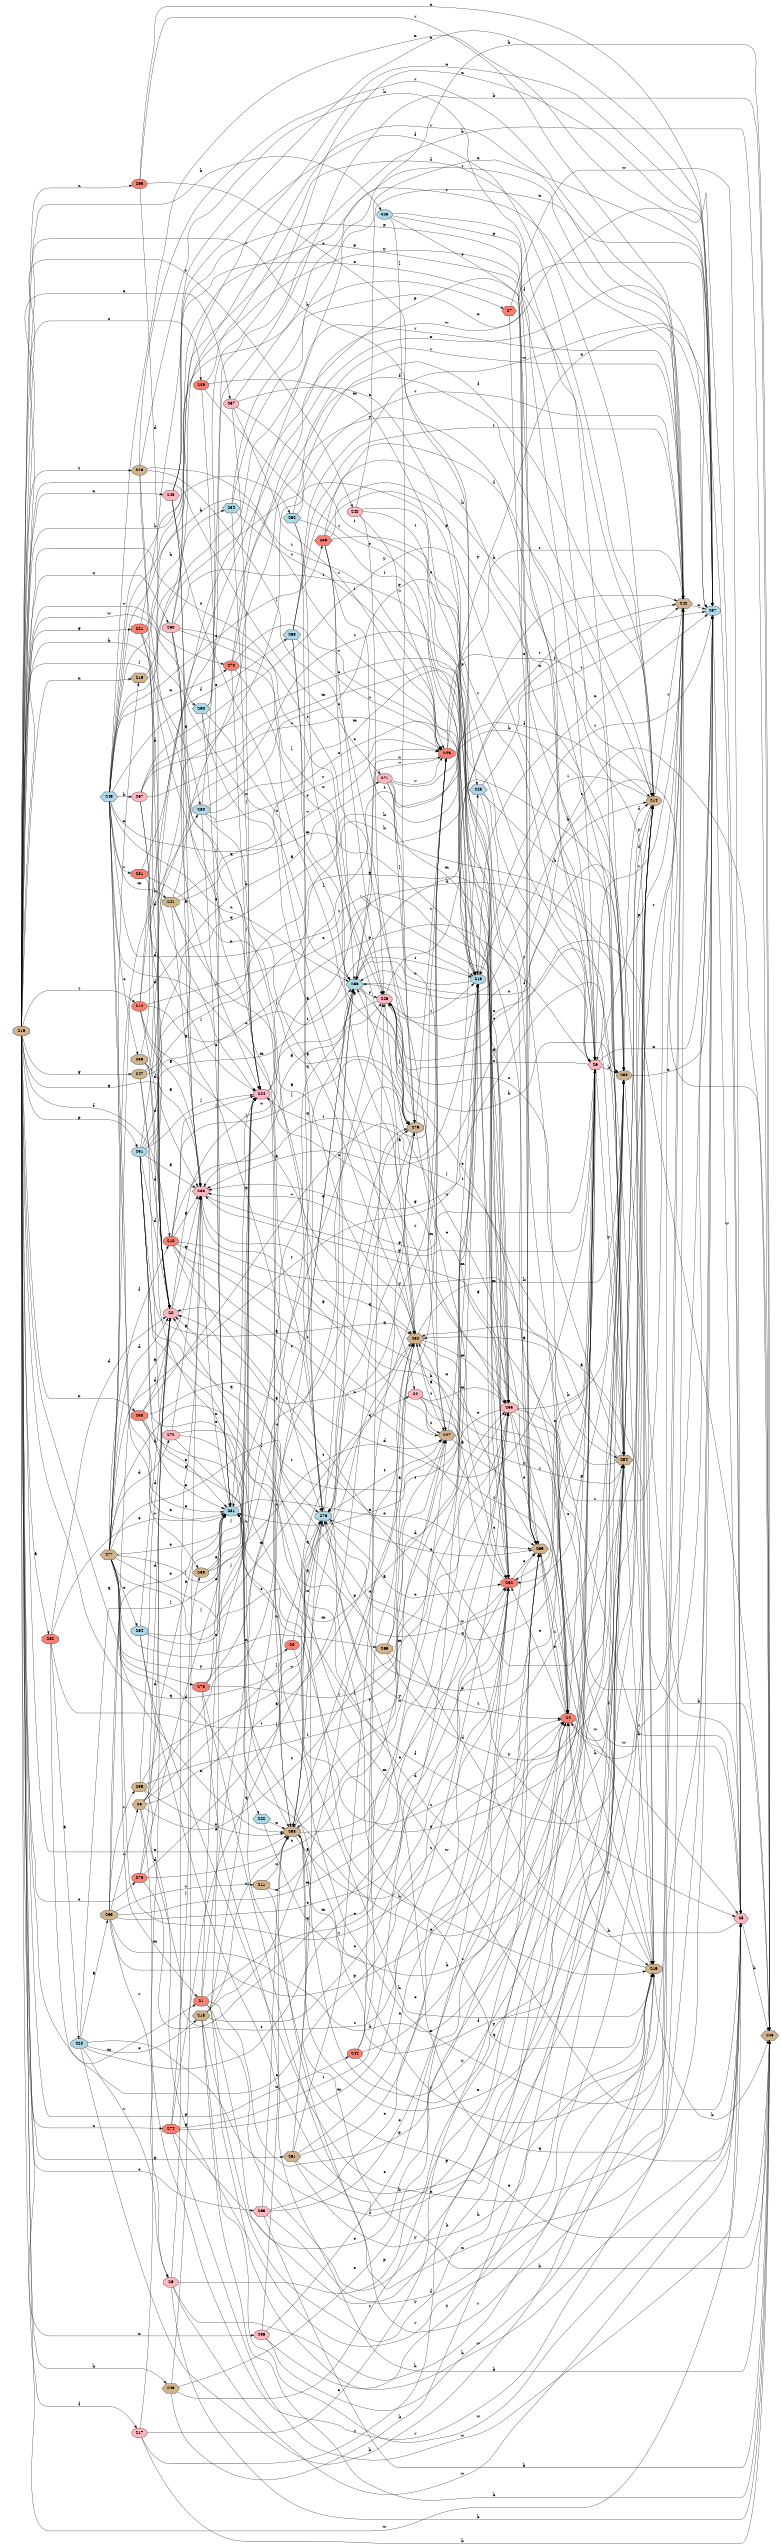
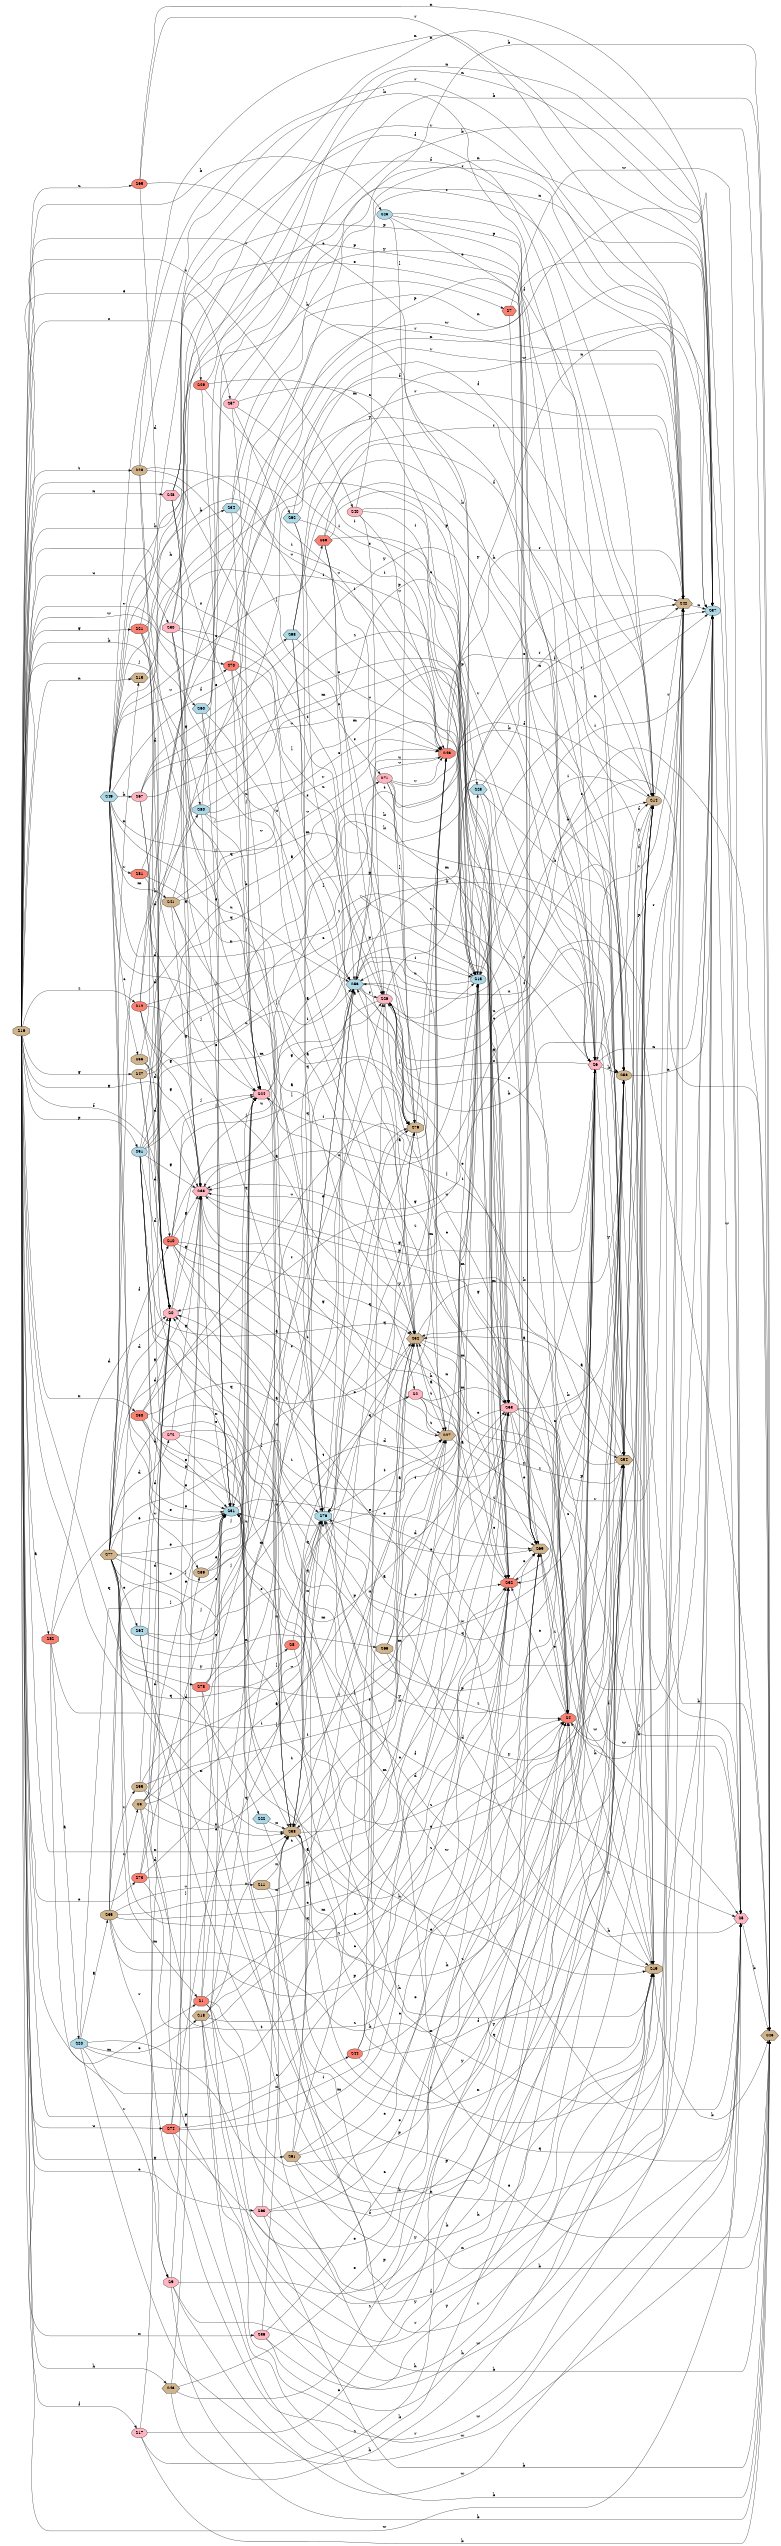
edge "S70" -> "S46": now "S70" -> "S38"
edge "S49" -> "S70": label "n" -> "v"
